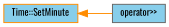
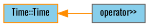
node "Time::SetMinute": label "Time::SetMinute" -> "Time::Time"
